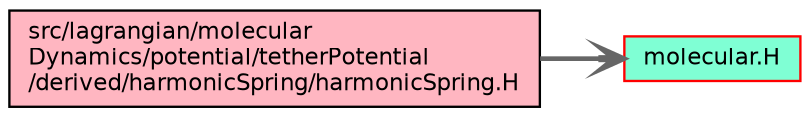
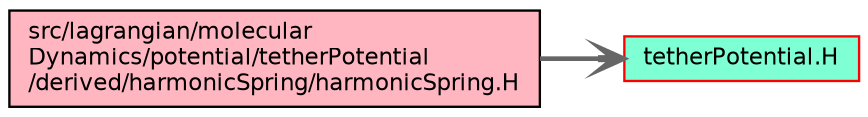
node "molecular.H": label "molecular.H" -> "tetherPotential.H"
